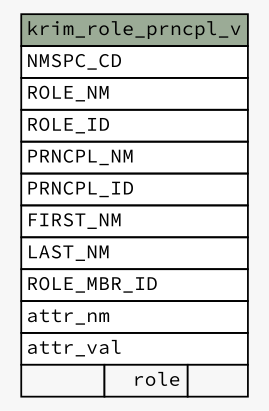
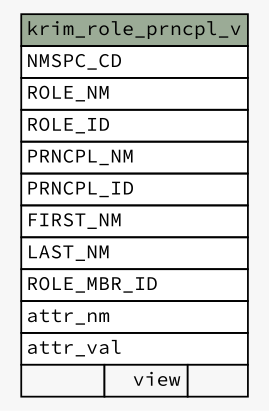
node "krim_role_prncpl_v": text "role" -> "view"
